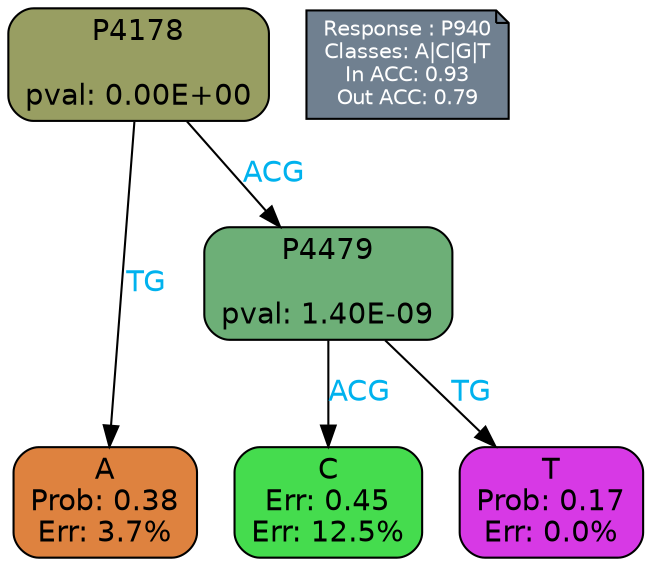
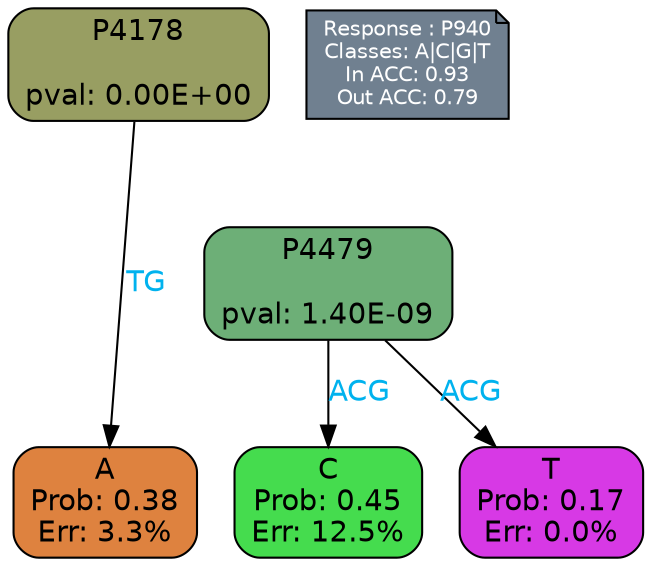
edge "P4178 pval: 0.00E+00" -> "P4479 pval: 1.40E-09": removed, label "ACG"
edge "P4479 pval: 1.40E-09" -> "T Prob: 0.17 Err: 0.0%": label "TG" -> "ACG"
node "A Prob: 0.38 Err: 3.7%": label "A Prob: 0.38 Err: 3.7%" -> "A Prob: 0.38 Err: 3.3%"
node "C Err: 0.45 Err: 12.5%": label "C Err: 0.45 Err: 12.5%" -> "C Prob: 0.45 Err: 12.5%"
